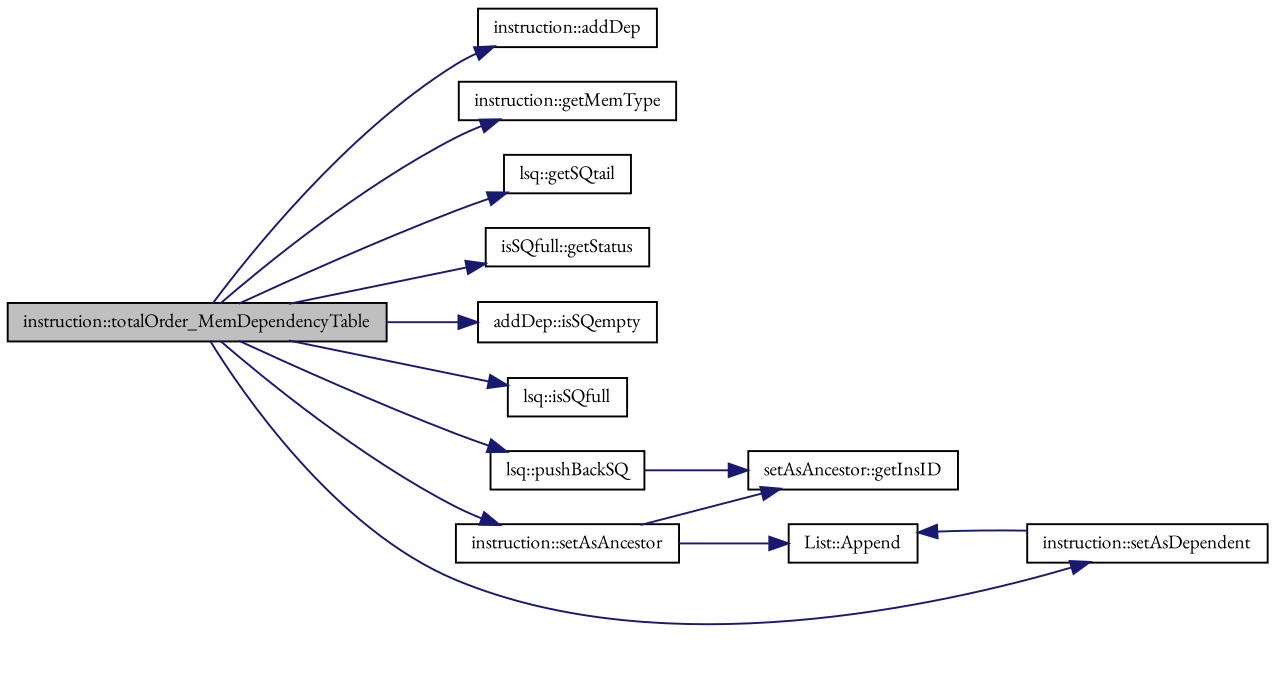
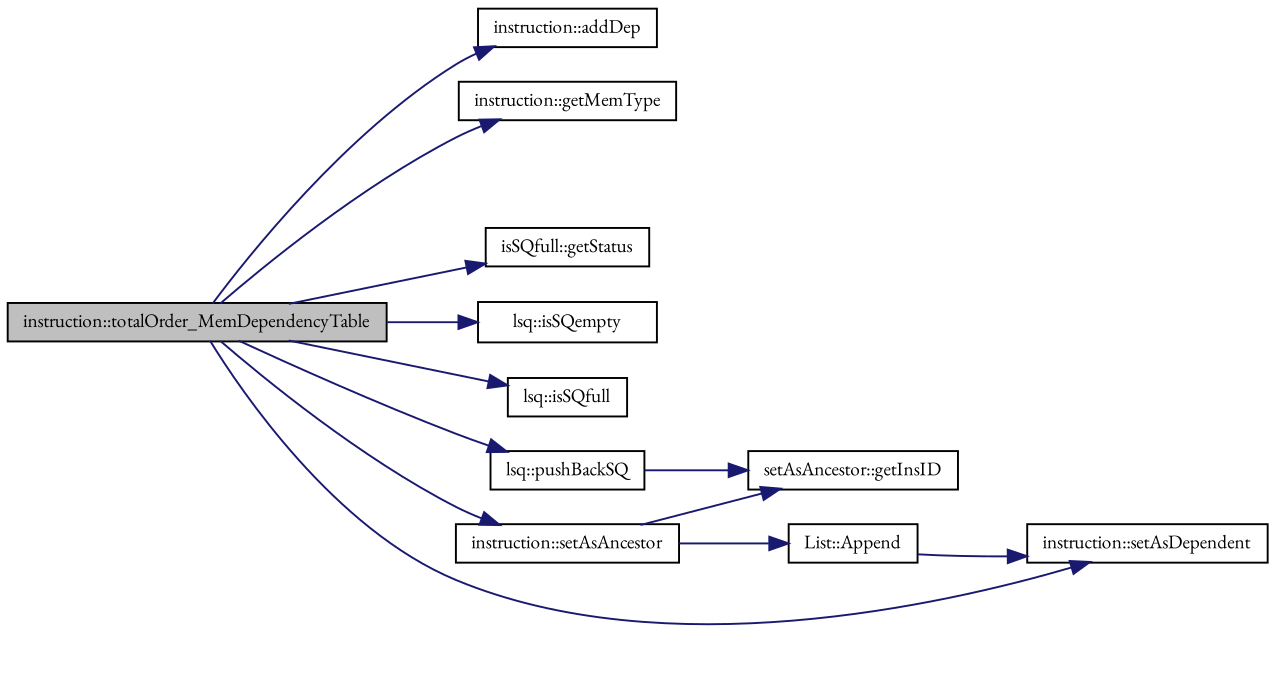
node "lsq::getSQtail": removed
node "addDep::isSQempty": label "addDep::isSQempty" -> "lsq::isSQempty"
edge "instruction::setAsDependent" -> "List::Append": reversed
